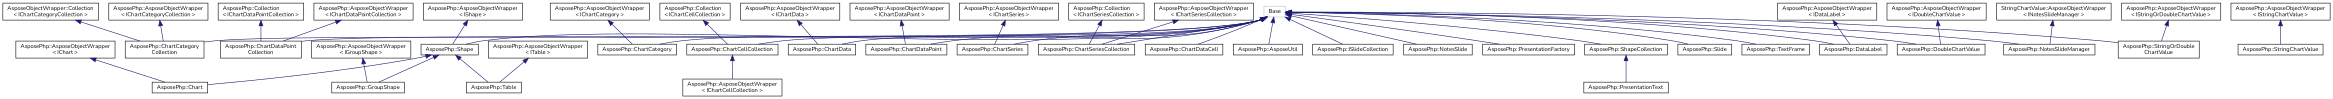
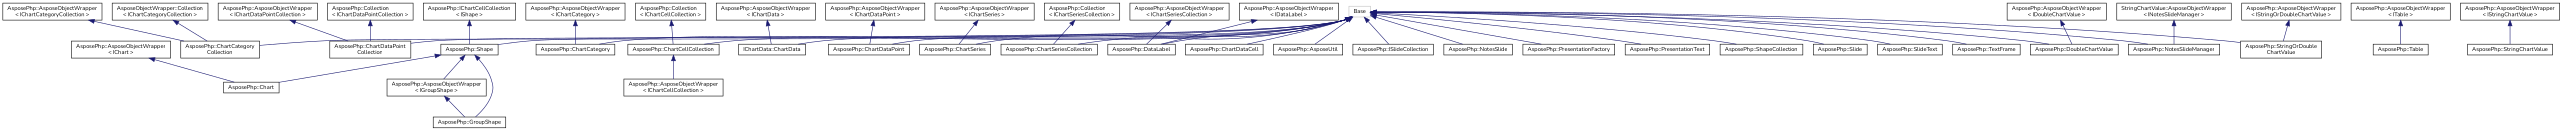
node "AsposePhp::AsposeObjectWrapper < IShape >": label "AsposePhp::AsposeObjectWrapper < IShape >" -> "AsposePhp::IChartCellCollection < IShape >"
edge "AsposePhp::ChartSeriesCollection" -> "AsposePhp::AsposeObjectWrapper < IChartSeriesCollection >": now "AsposePhp::DataLabel" -> "AsposePhp::AsposeObjectWrapper < IChartSeriesCollection >"
node "AsposePhp::ChartData": label "AsposePhp::ChartData" -> "IChartData::ChartData"
node "AsposePhp::SlideText": added
edge "AsposePhp::Table" -> "AsposePhp::Shape": now "AsposePhp::AsposeObjectWrapper < IGroupShape >" -> "AsposePhp::Shape"
edge "AsposePhp::PresentationText" -> "AsposePhp::ShapeCollection": now "AsposePhp::PresentationText" -> "Base"
